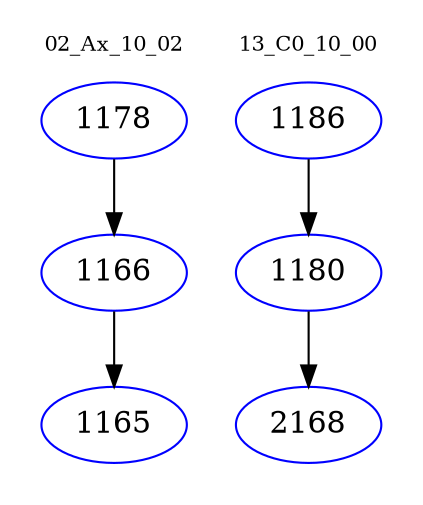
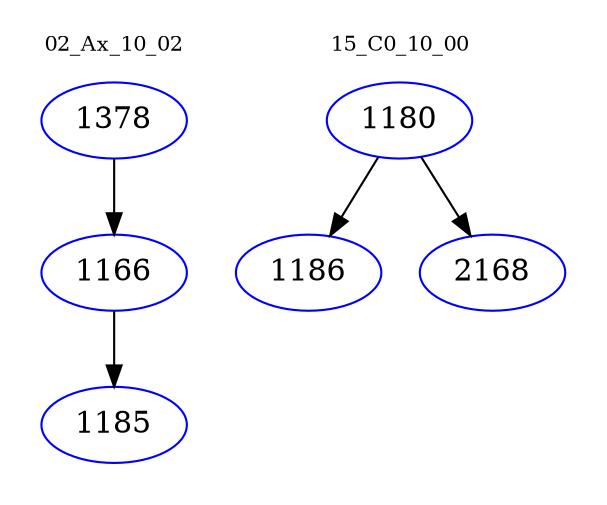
cluster "13_C0_10_00": label "13_C0_10_00" -> "15_C0_10_00"
node "1178": label "1178" -> "1378"
edge "1186" -> "1180": reversed
node "1165": label "1165" -> "1185"
